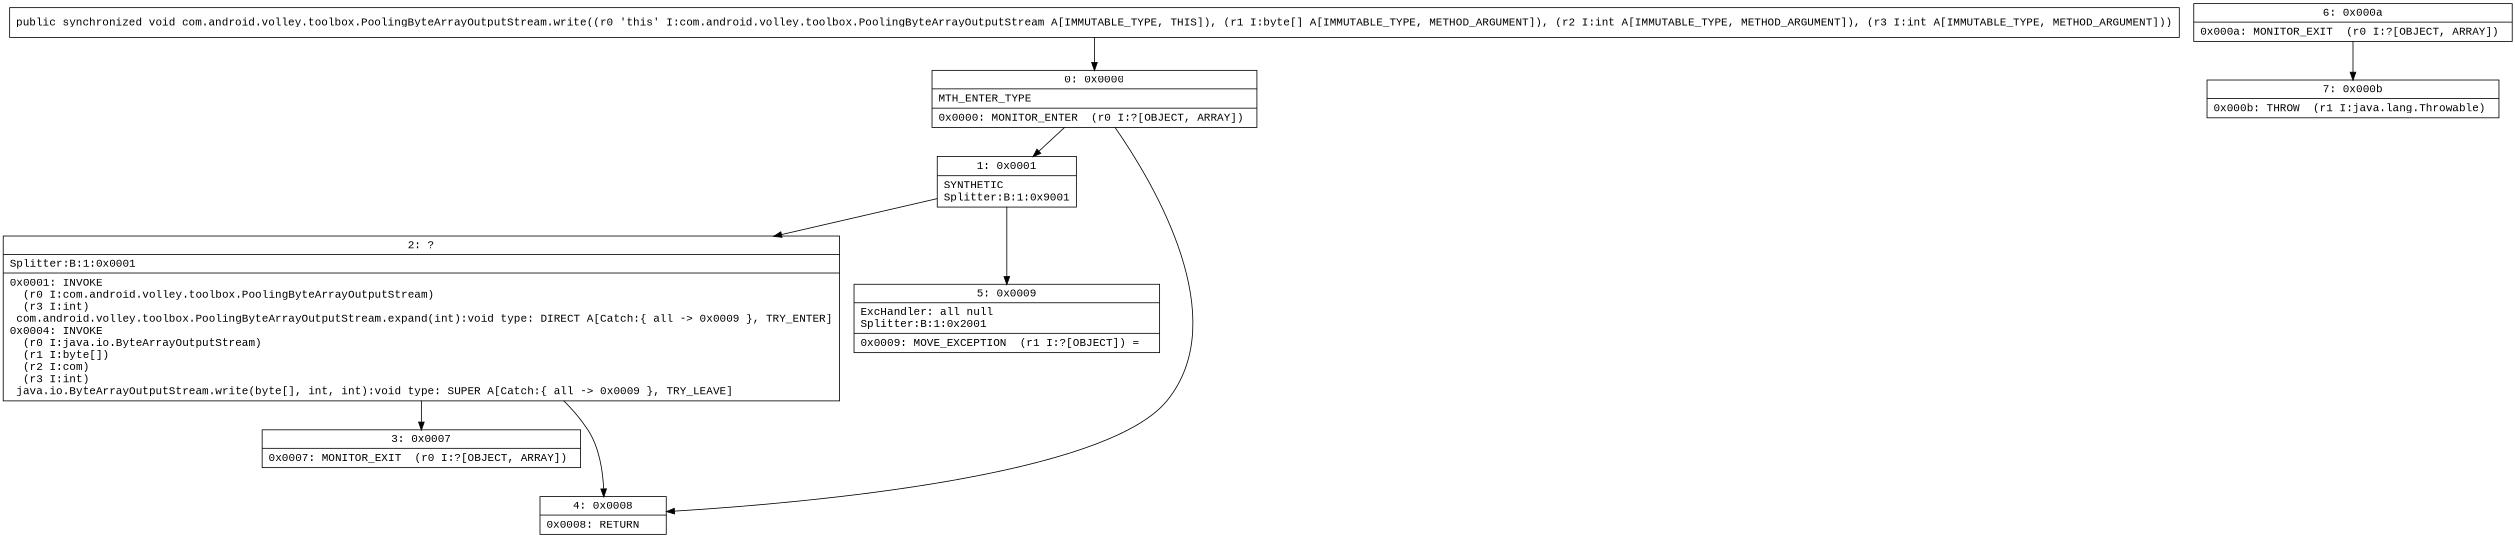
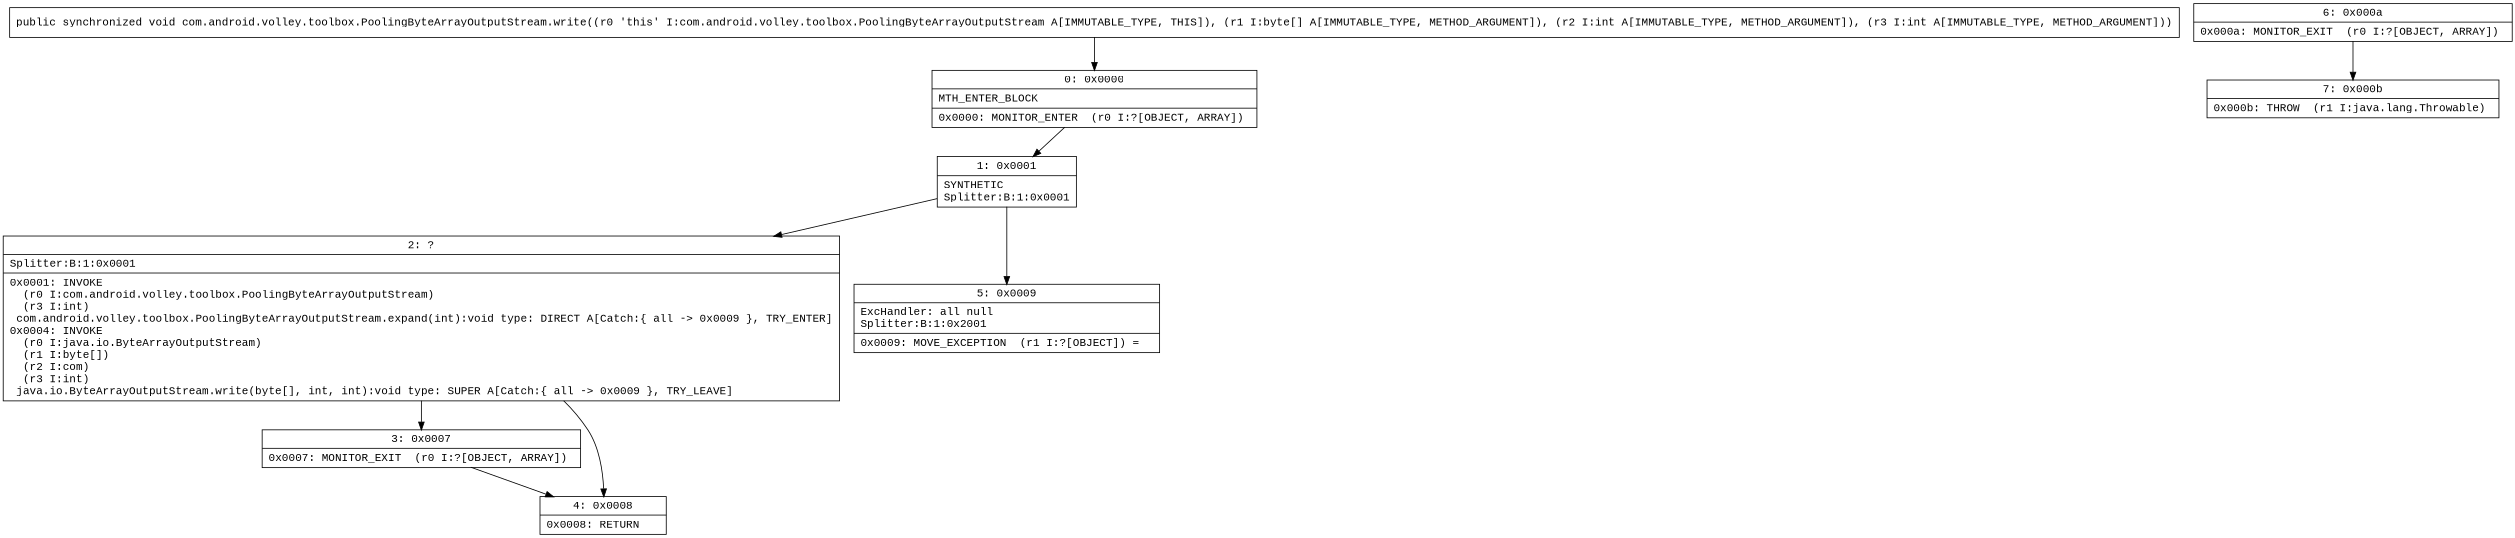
node "0: 0x0000": text "MTH_ENTER_TYPE" -> "MTH_ENTER_BLOCK"
node "1: 0x0001": text "Splitter:B:1:0x9001" -> "Splitter:B:1:0x0001"
edge "0: 0x0000" -> "4: 0x0008": now "3: 0x0007" -> "4: 0x0008"
